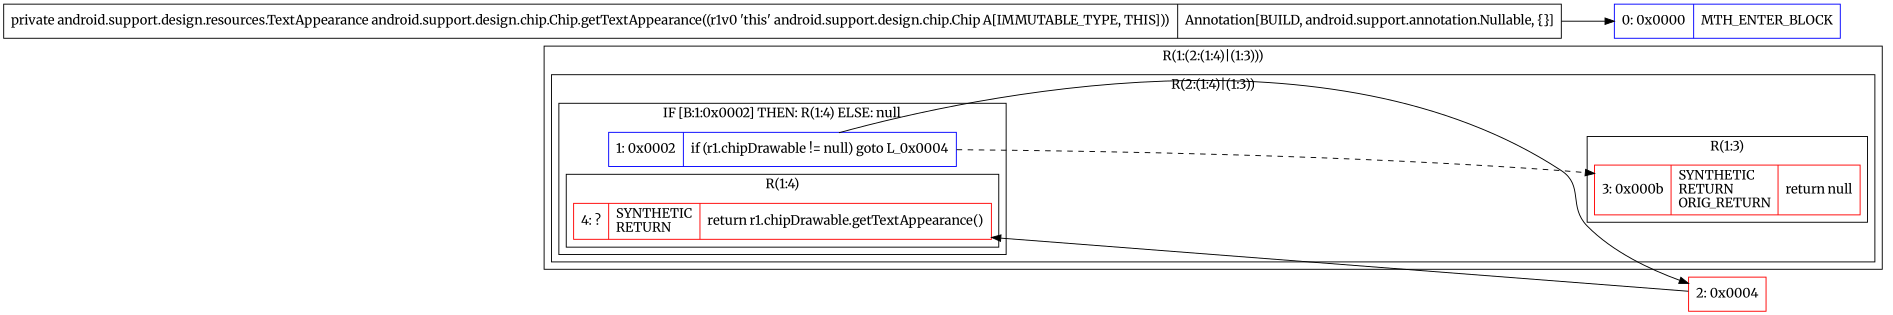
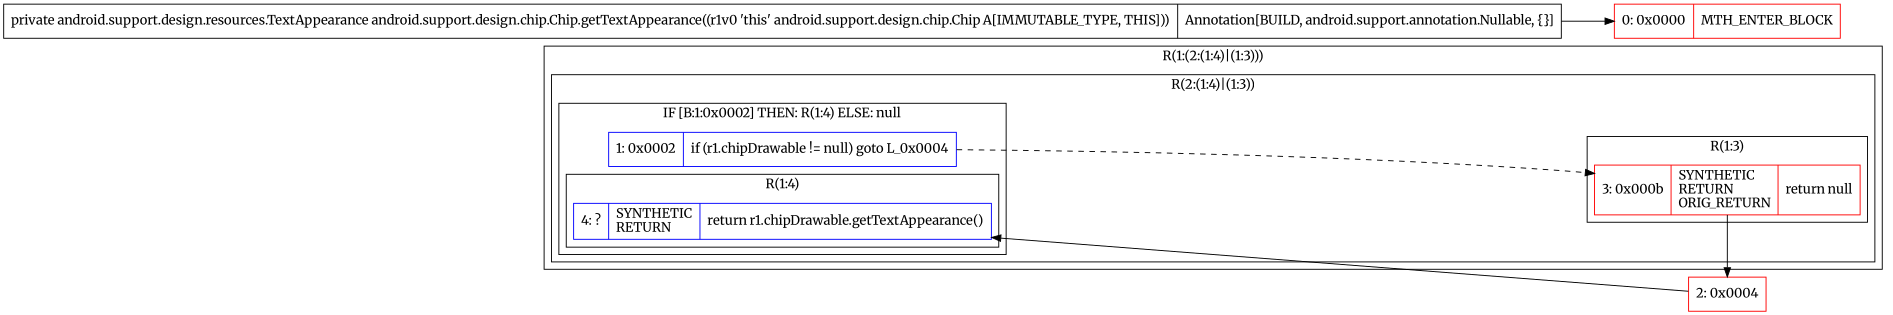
node "0: 0x0000": color blue -> red
edge "1: 0x0002" -> "2: 0x0004": now "3: 0x000b" -> "2: 0x0004"
node "4: ?": color red -> blue
